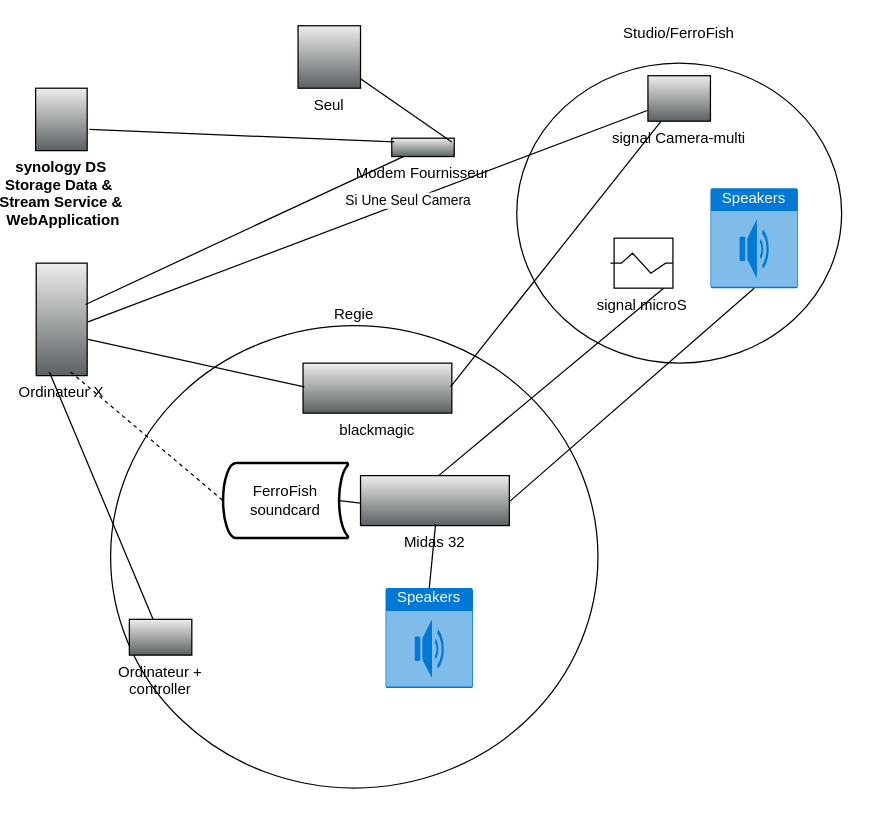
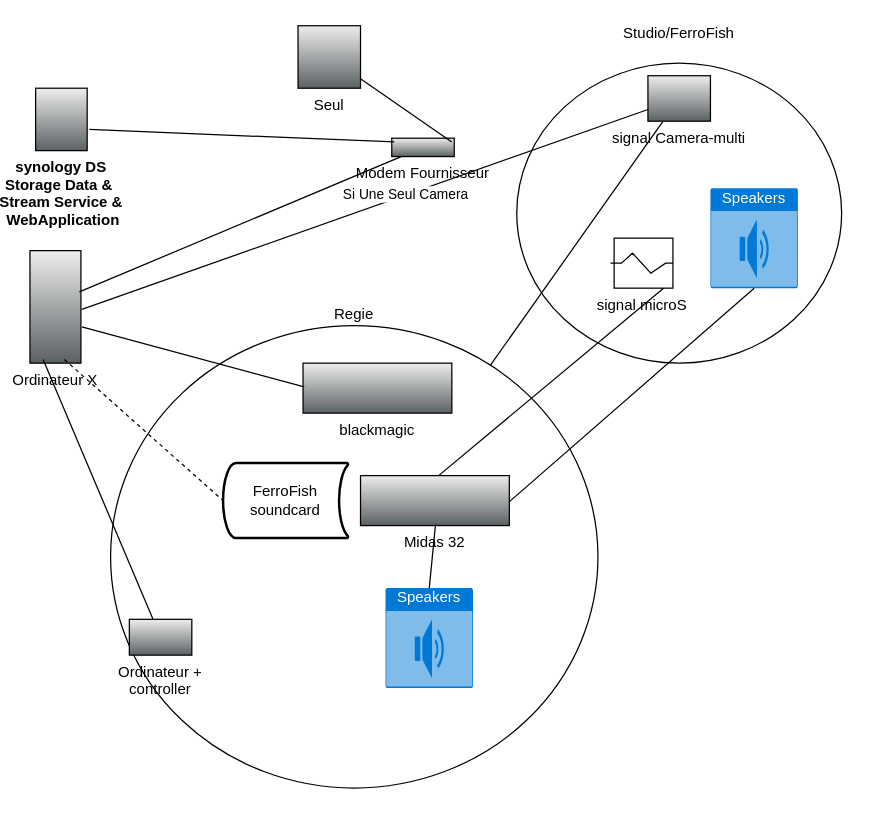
edge "signal Camera-multi" -- "blackmagic": now "signal Camera-multi" -- "Regie"
node "Ordinateur X": moved (62, 319) -> (55, 307)
edge "FerroFish soundcard" -- "Midas 32": removed
